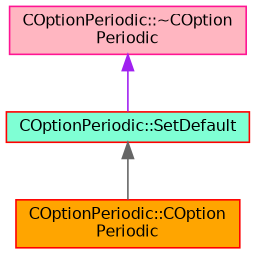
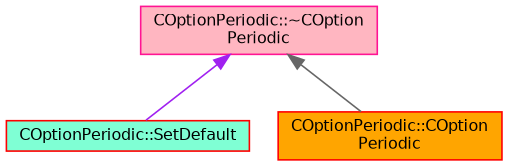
edge "COptionPeriodic::COption Periodic" -> "COptionPeriodic::SetDefault": now "COptionPeriodic::COption Periodic" -> "COptionPeriodic::~COption Periodic"
